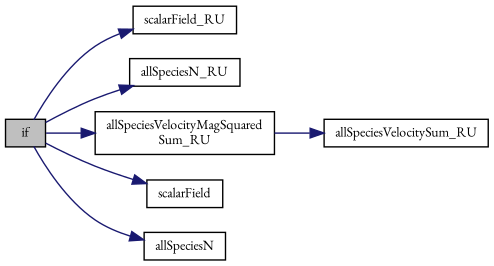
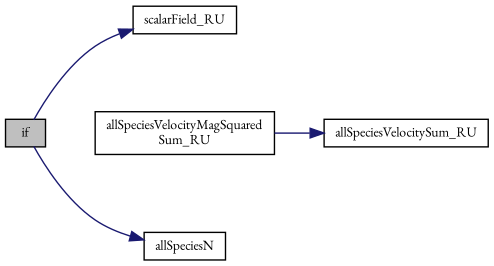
node "allSpeciesN_RU": removed
edge "if" -> "allSpeciesVelocityMagSquared Sum_RU": removed
node "scalarField": removed
